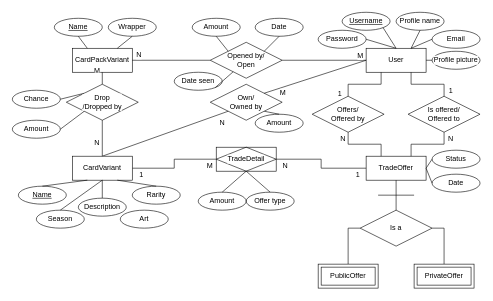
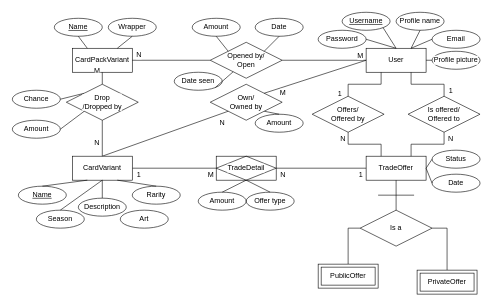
node "TradeDetail": moved (246, 159) -> (246, 168)
node "PrivateOffer": moved (444, 276) -> (447, 282)
